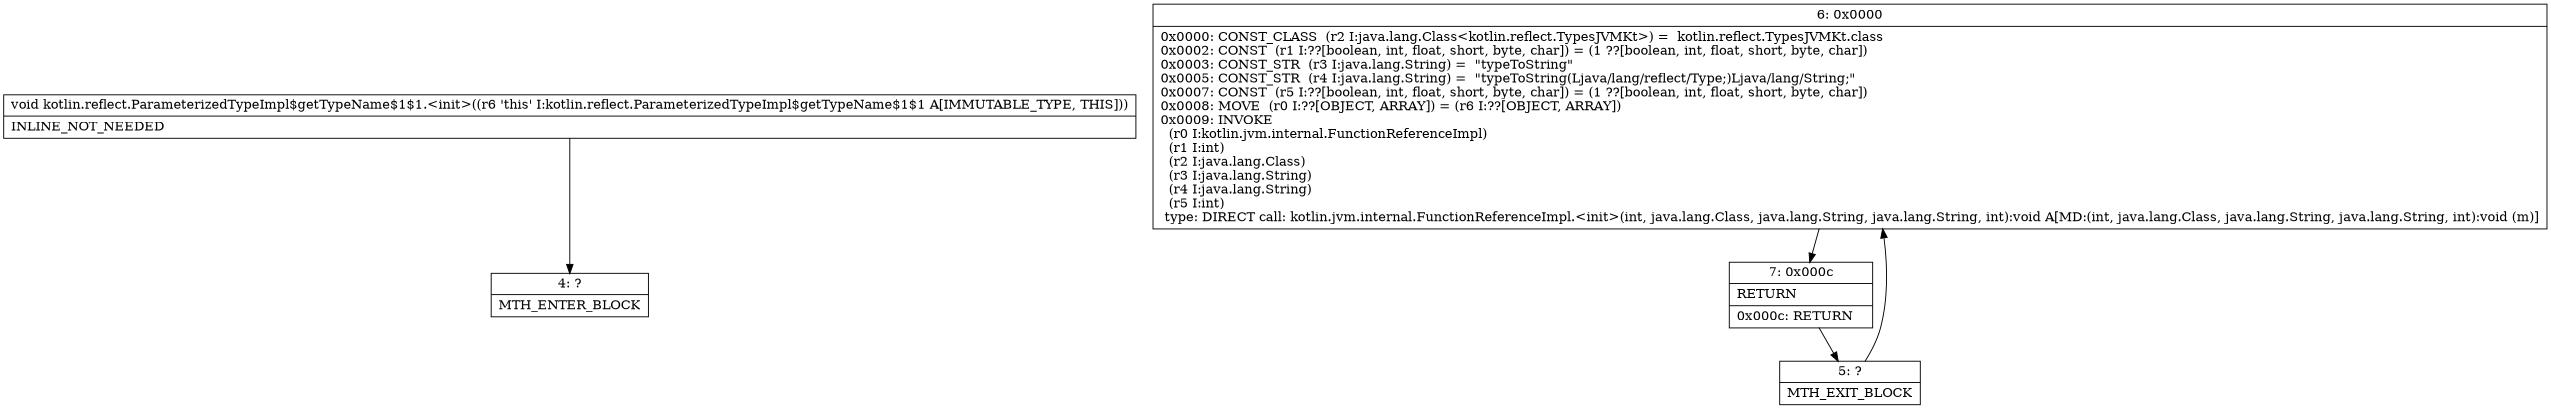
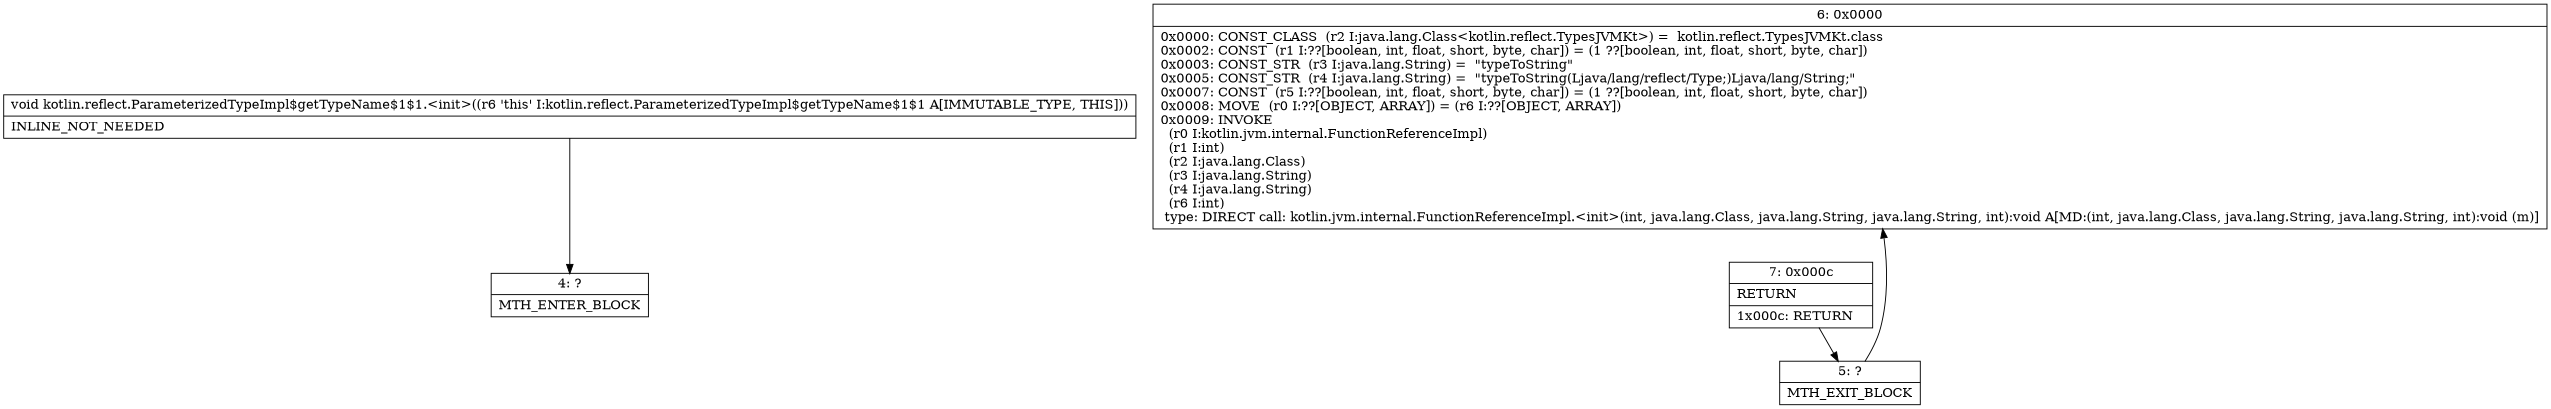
node "6: 0x0000": text "(r5 I:int)" -> "(r6 I:int)"
edge "6: 0x0000" -> "7: 0x000c": removed
node "7: 0x000c": text "0x000c: RETURN" -> "1x000c: RETURN"
